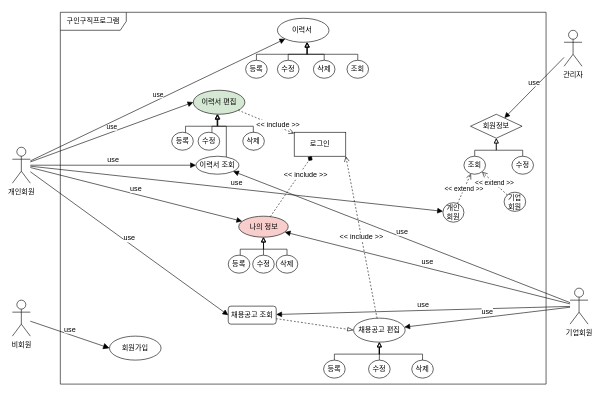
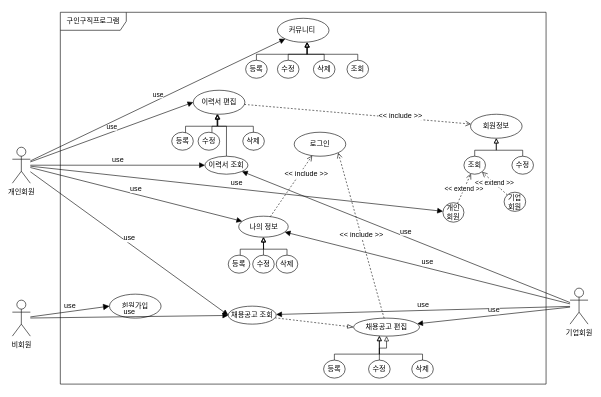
node "이력서": label "이력서" -> "커뮤니티"
node "관리자": removed
edge "관리자" -> "회원정보": removed, label "use"
node "이력서 편집": fillcolor #d5e8d4 -> #ffffff
edge "이력서 편집" -> "로그인": now "이력서 편집" -> "회원정보"
node "회원정보": shape diamond -> ellipse
node "로그인": shape rectangle -> ellipse
node "이력서 조회": moved (218, 165) -> (227, 165)
edge "나의 정보" -> "로그인": arrowhead diamond -> open
node "나의 정보": fillcolor #f8cecc -> #ffffff
node "채용공고 조회": shape rounded rectangle -> ellipse
edge "비회원" -> "채용공고 조회": added, label "use"
node "채용공고 편집": size 52x24 -> 66x18
node "회원가입": moved (135, 348) -> (135, 306)
